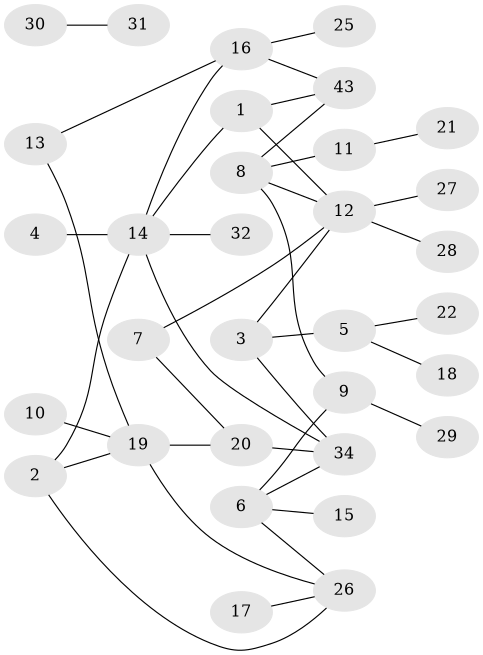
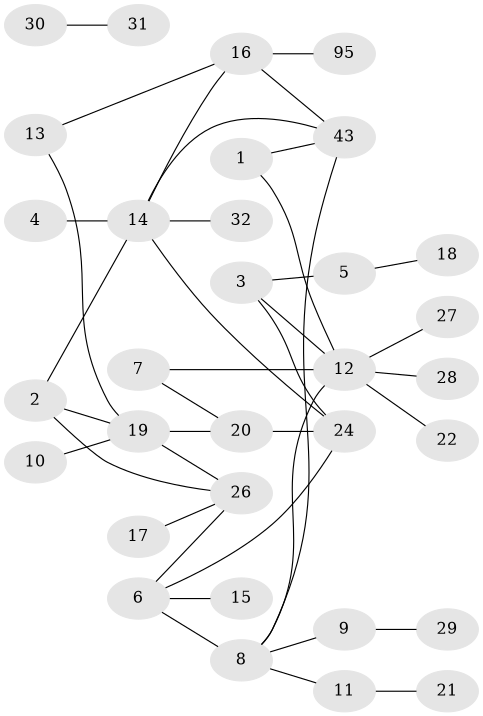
node "25": label "25" -> "95"
edge "1" -- "14": now "43" -- "14"
edge "22" -- "5": now "22" -- "12"
node "34": label "34" -> "24"
edge "9" -- "6": now "8" -- "6"
